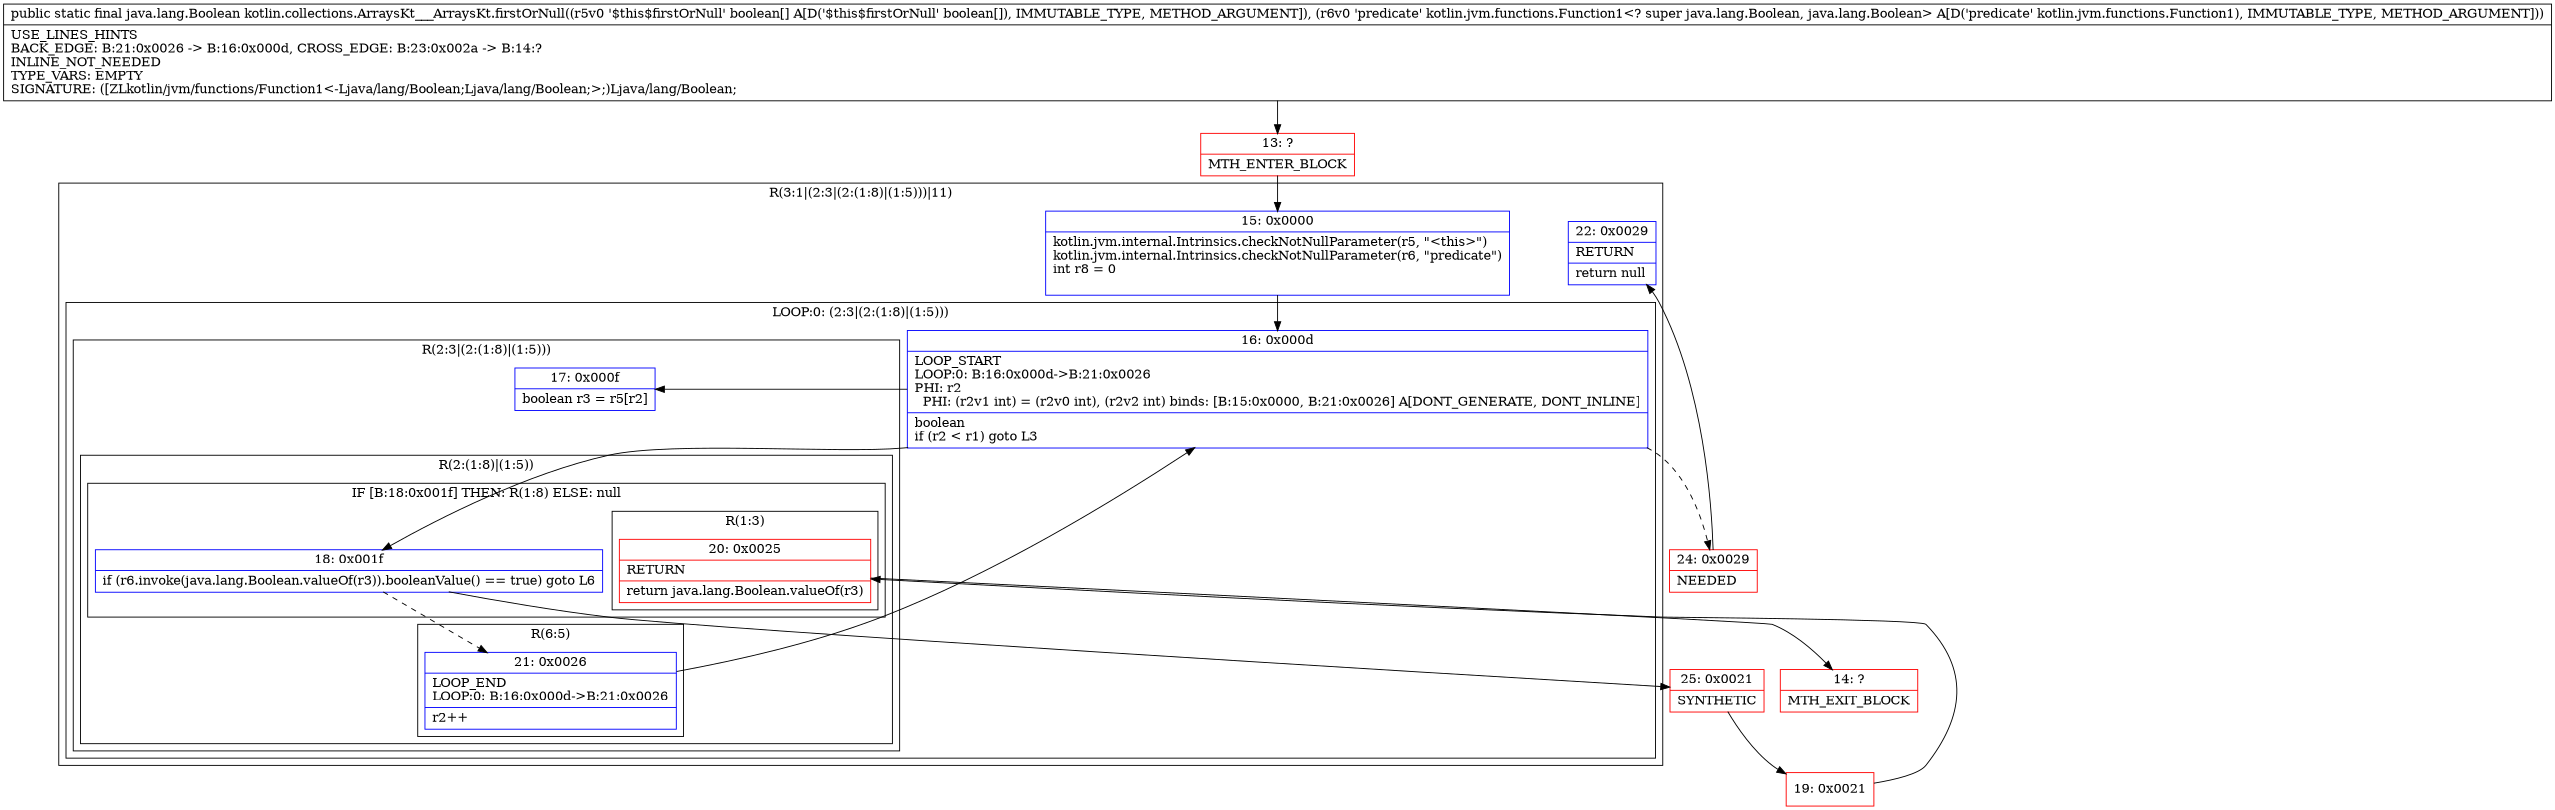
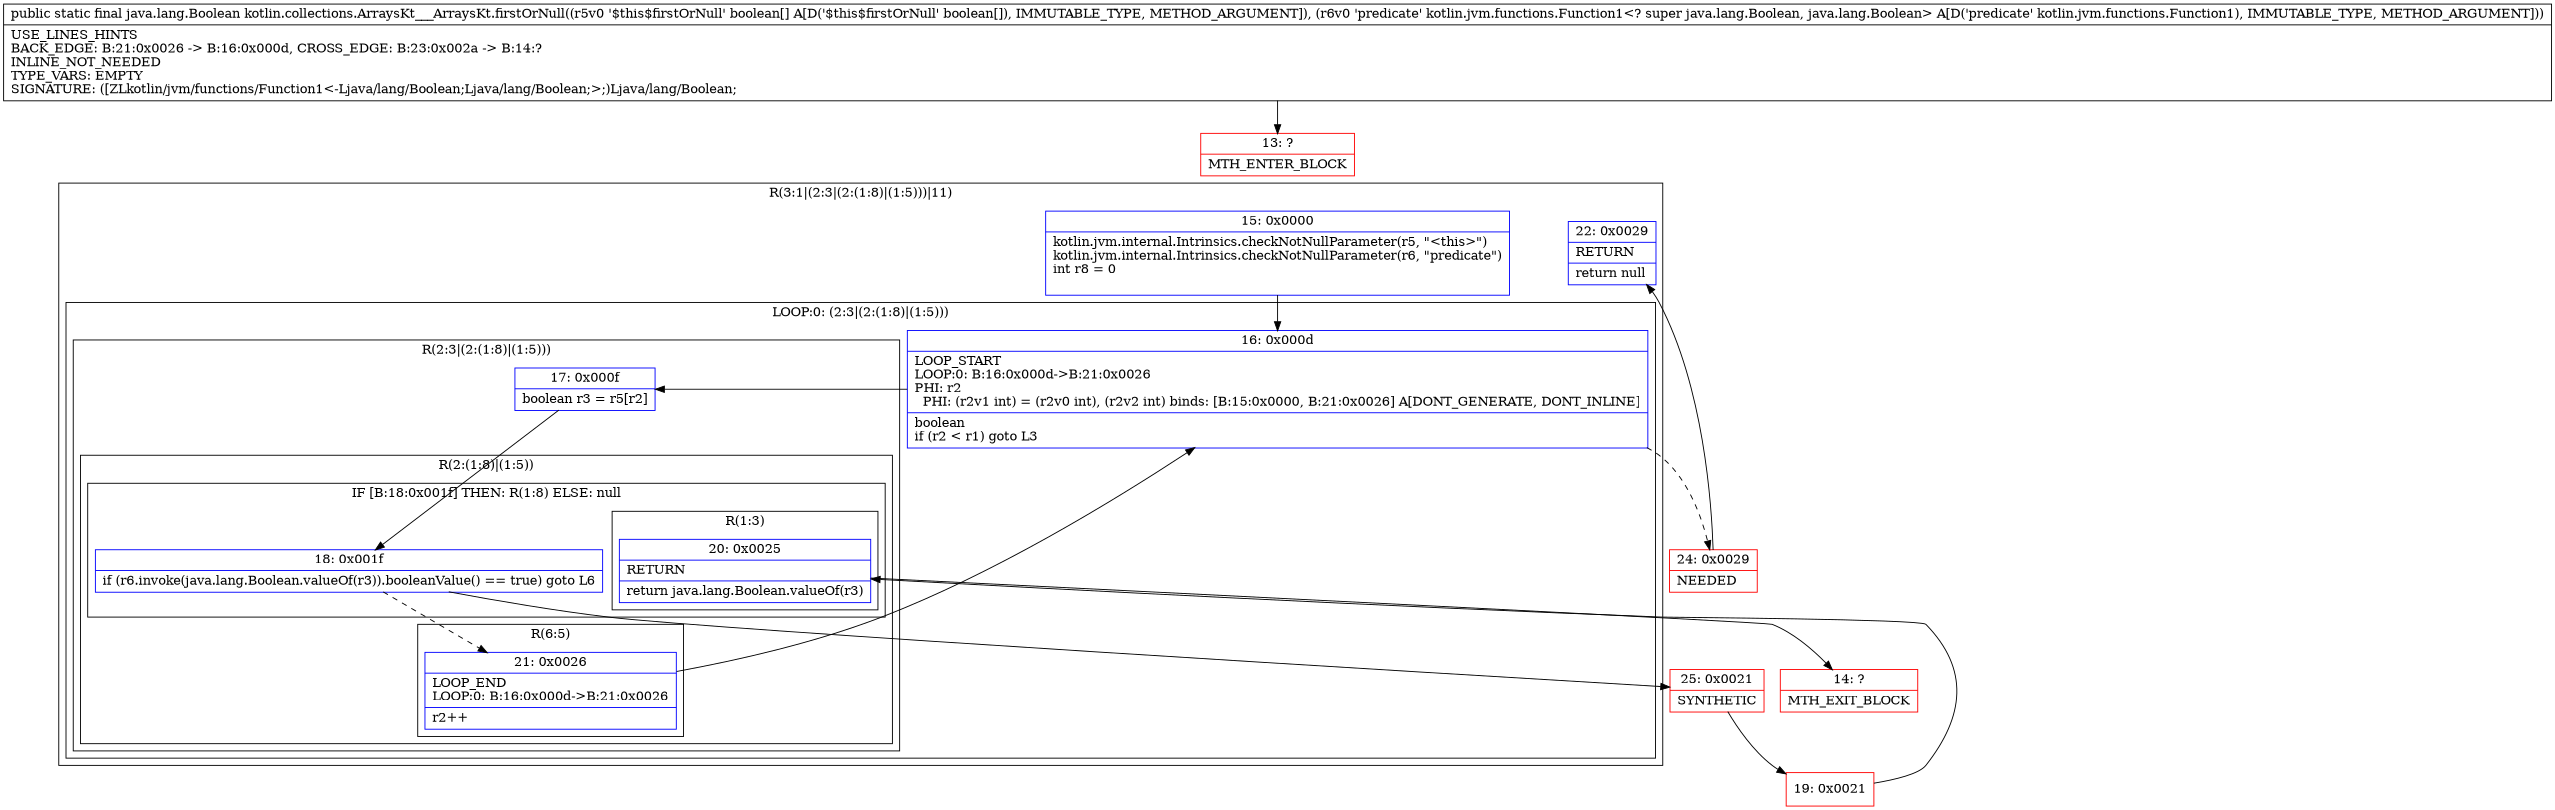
edge "13: ?" -> "15: 0x0000": removed
edge "16: 0x000d" -> "18: 0x001f": now "17: 0x000f" -> "18: 0x001f"
node "20: 0x0025": color red -> blue
